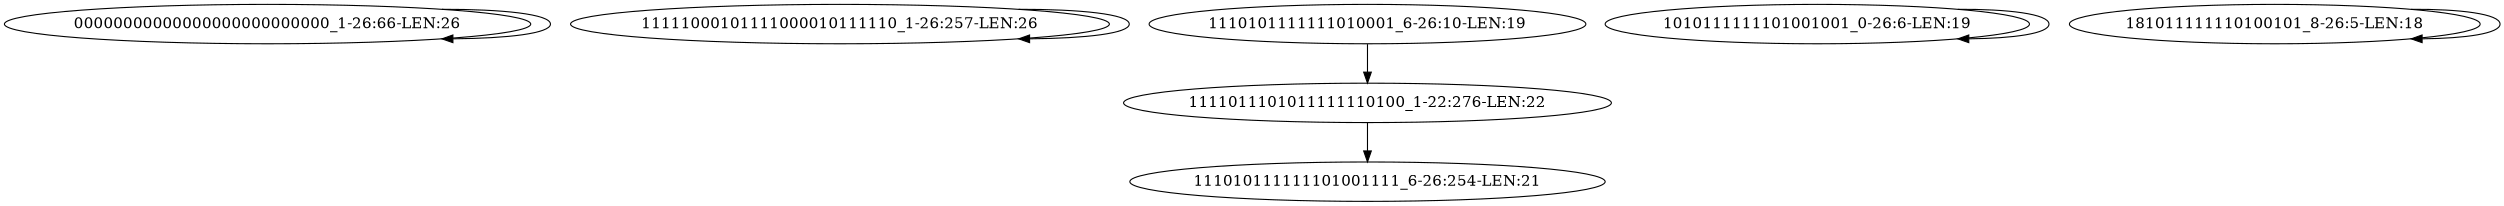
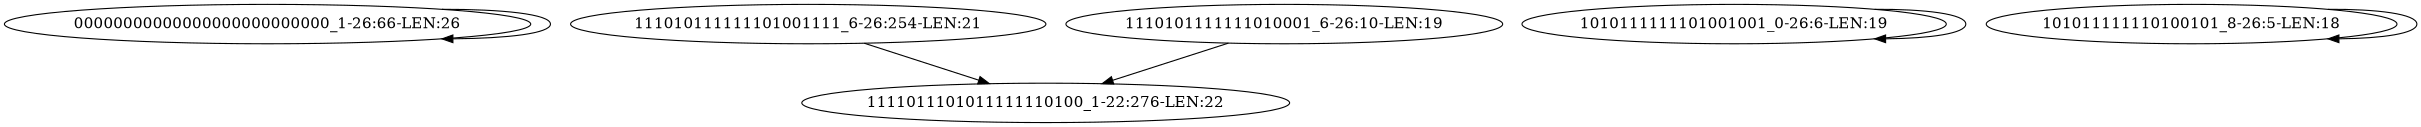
node "11111000101111000010111110_1-26:257-LEN:26": removed
node "181011111110100101_8-26:5-LEN:18": label "181011111110100101_8-26:5-LEN:18" -> "101011111110100101_8-26:5-LEN:18"
edge "1111011101011111110100_1-22:276-LEN:22" -> "111010111111101001111_6-26:254-LEN:21": reversed
